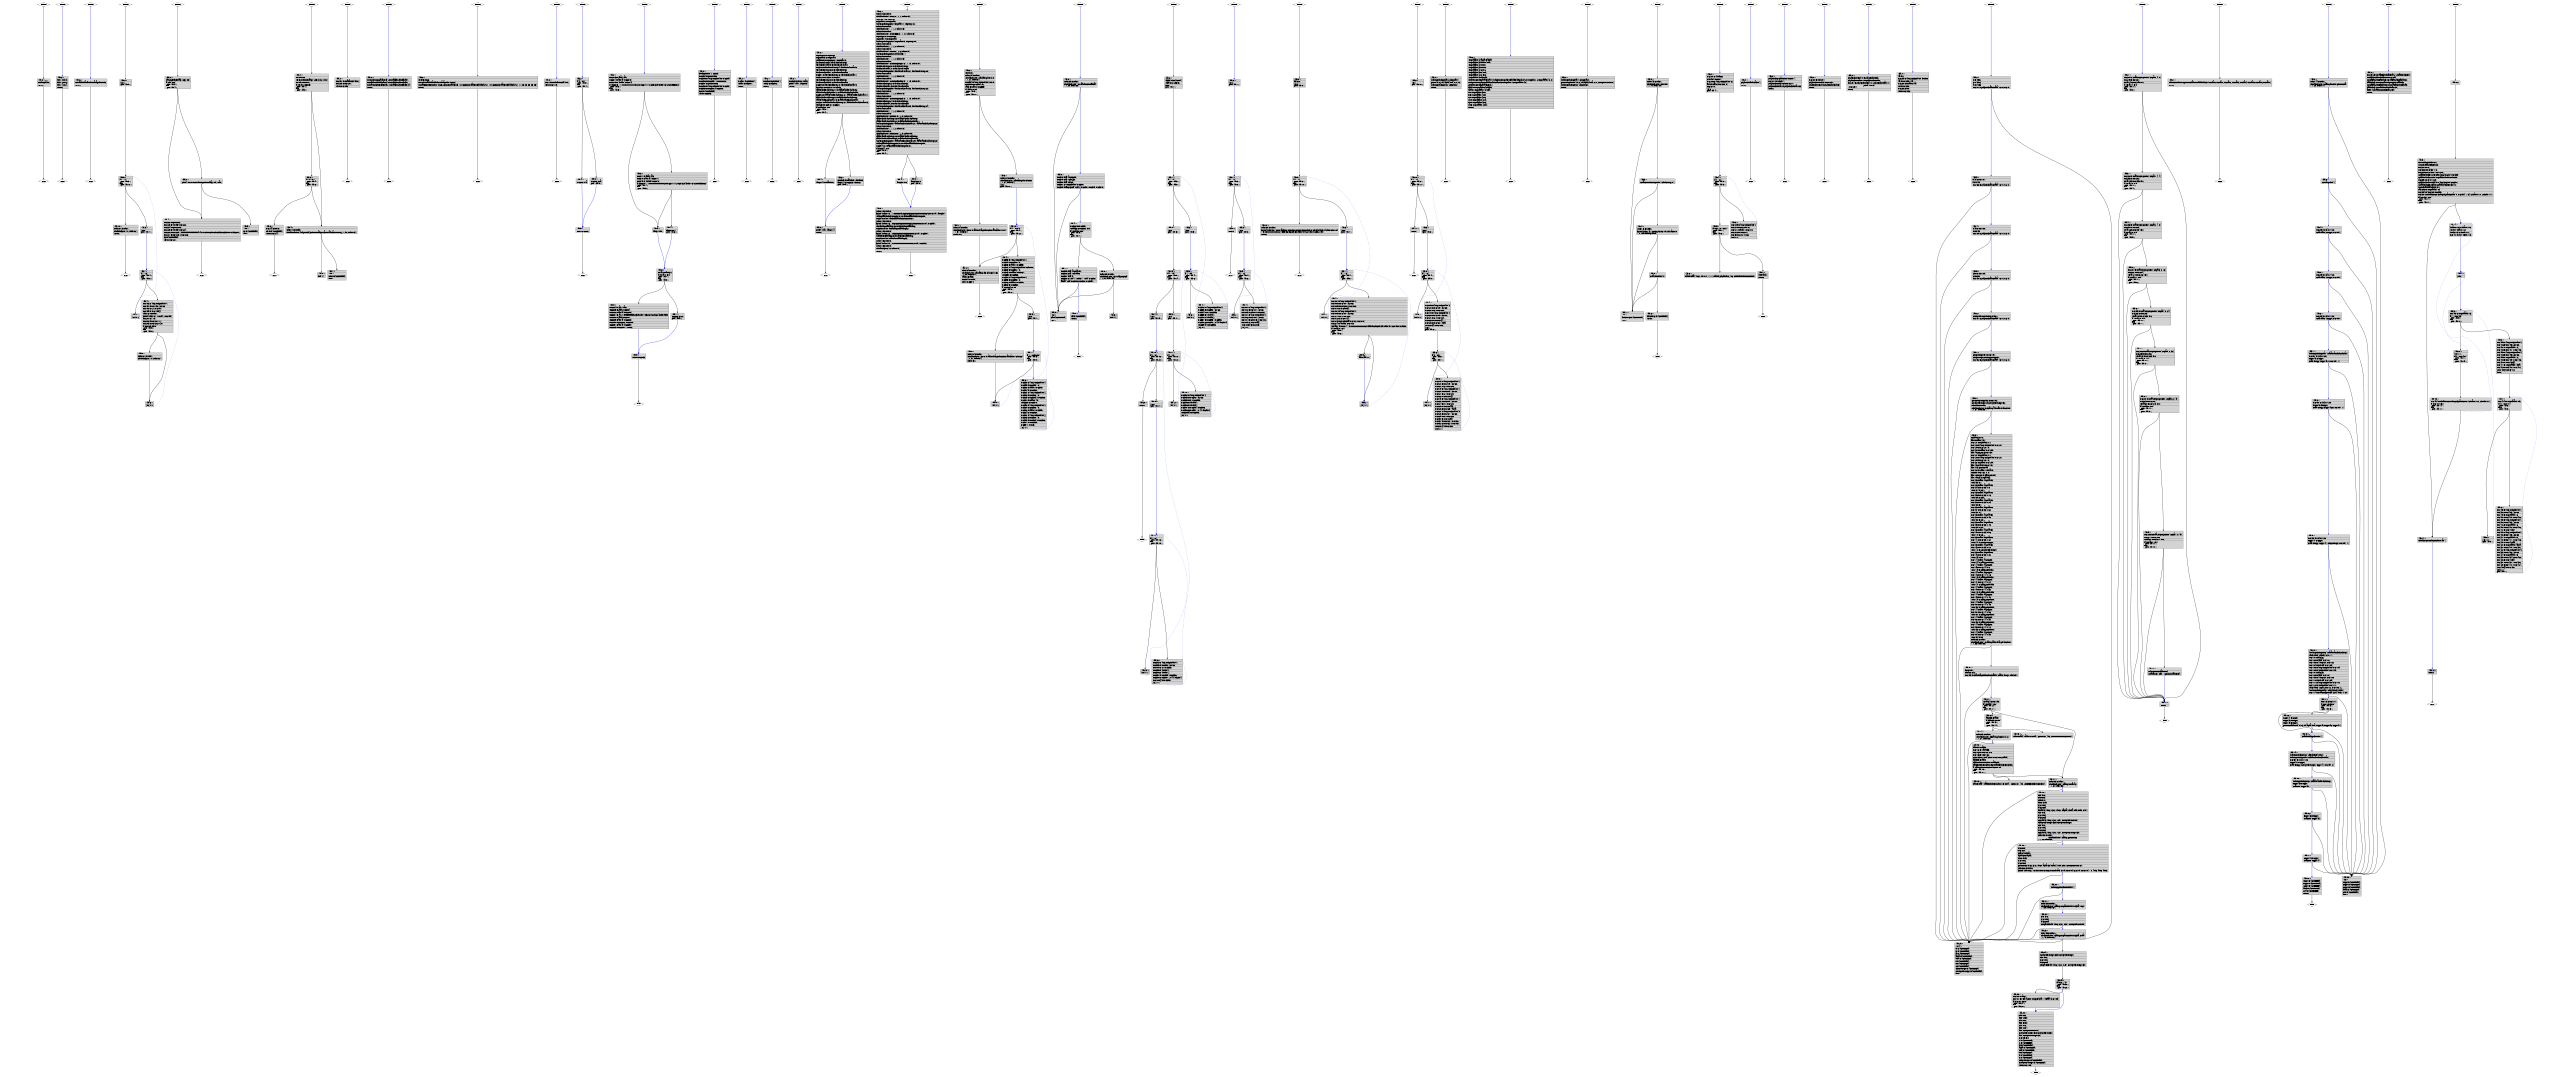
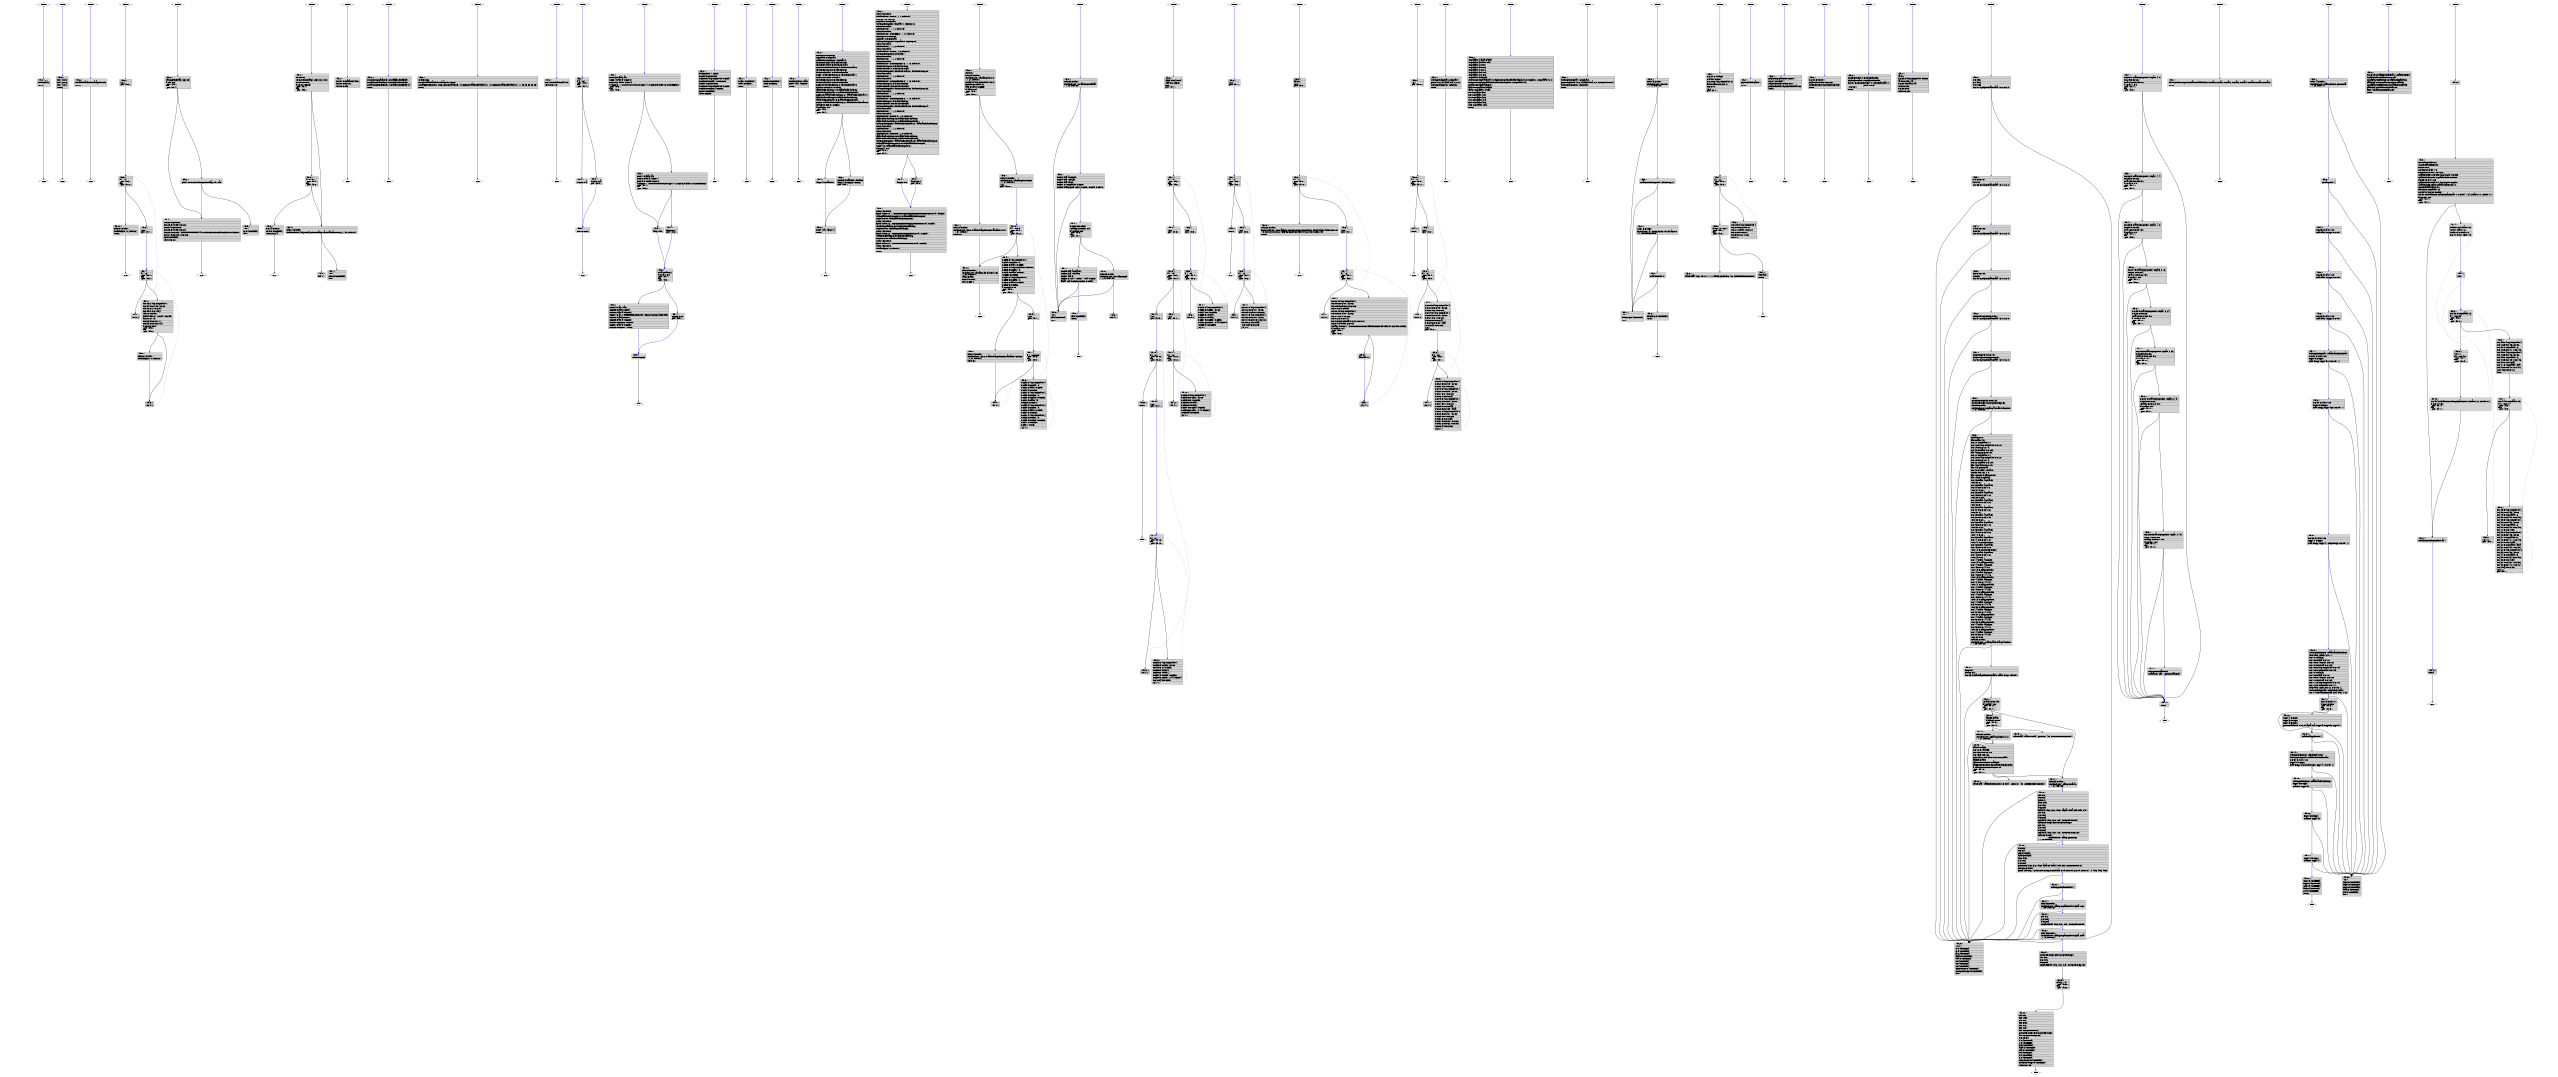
edge "<bb 21>:" -> "<bb 29>:": added
edge "<bb 23>:" -> "<bb 24>:": color black -> blue
node "<bb 26>:": removed
